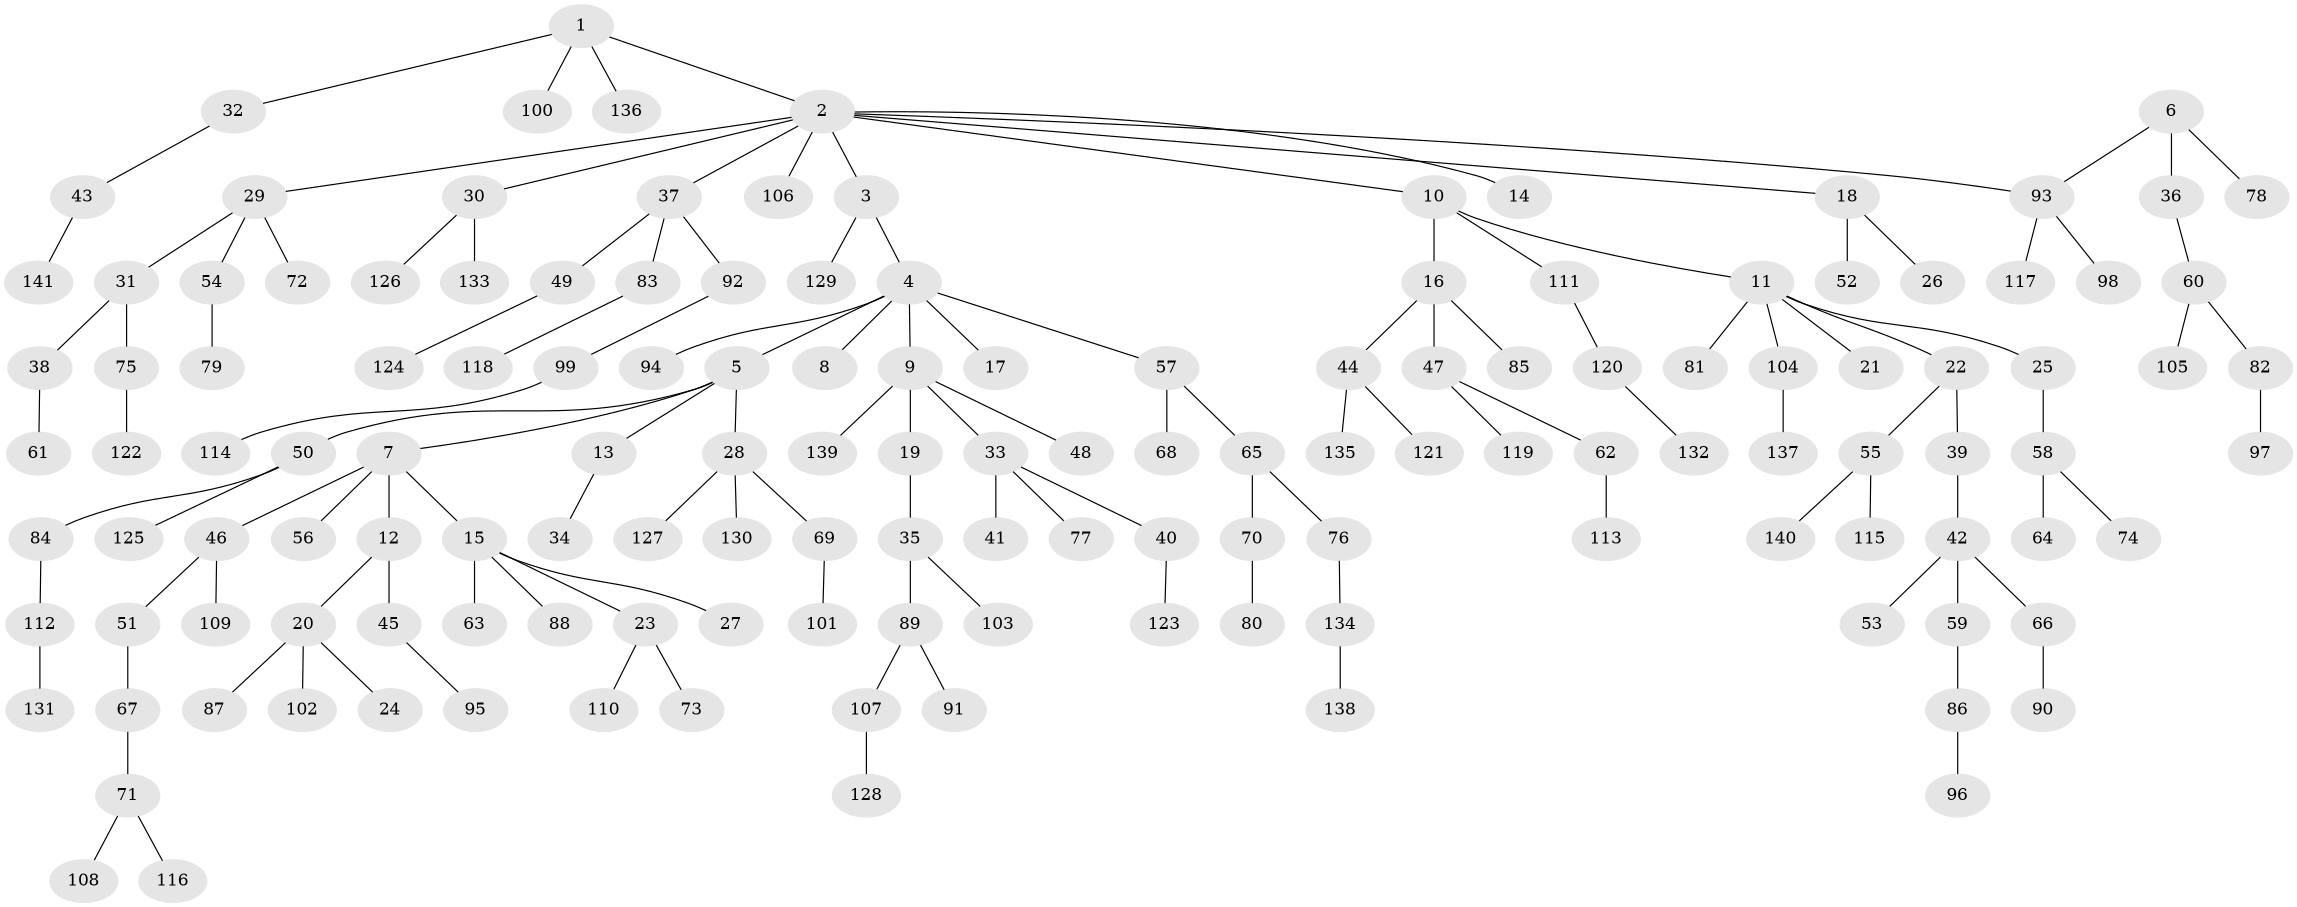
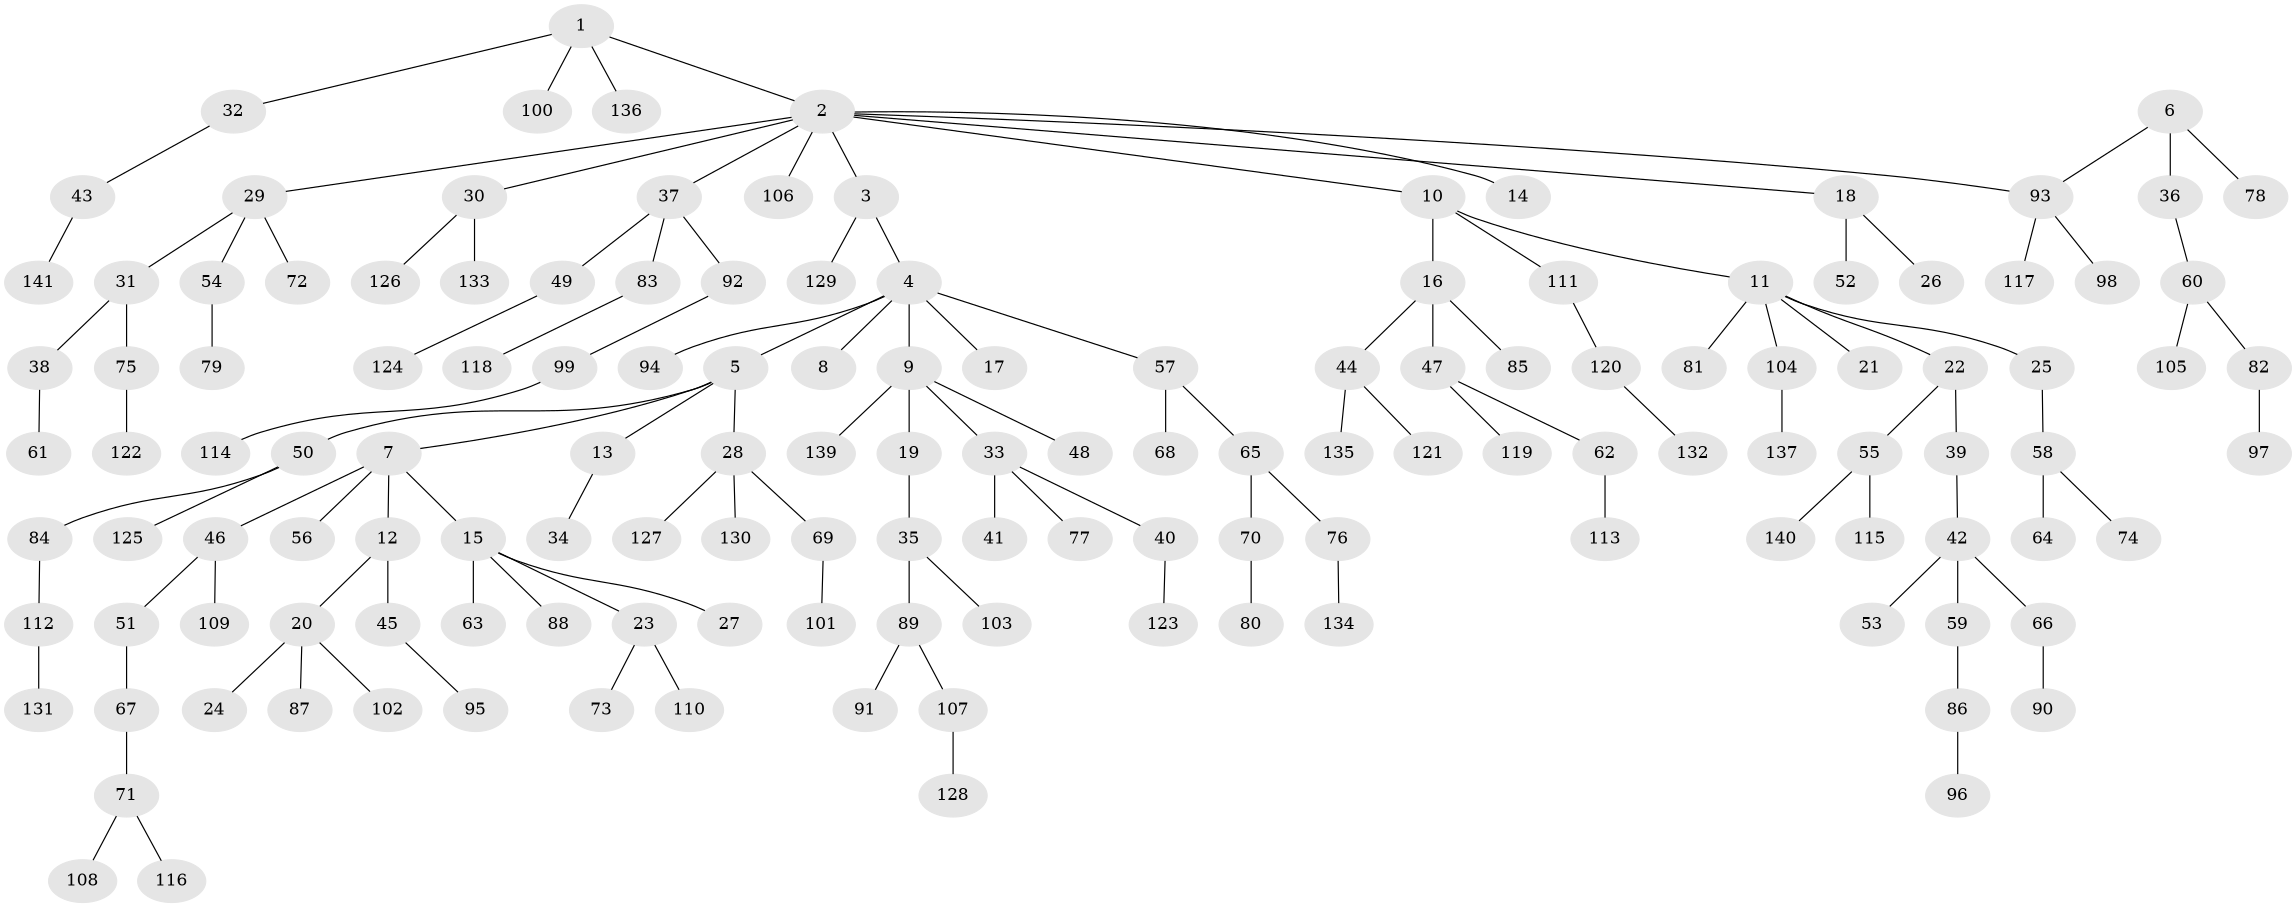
node "138": removed
